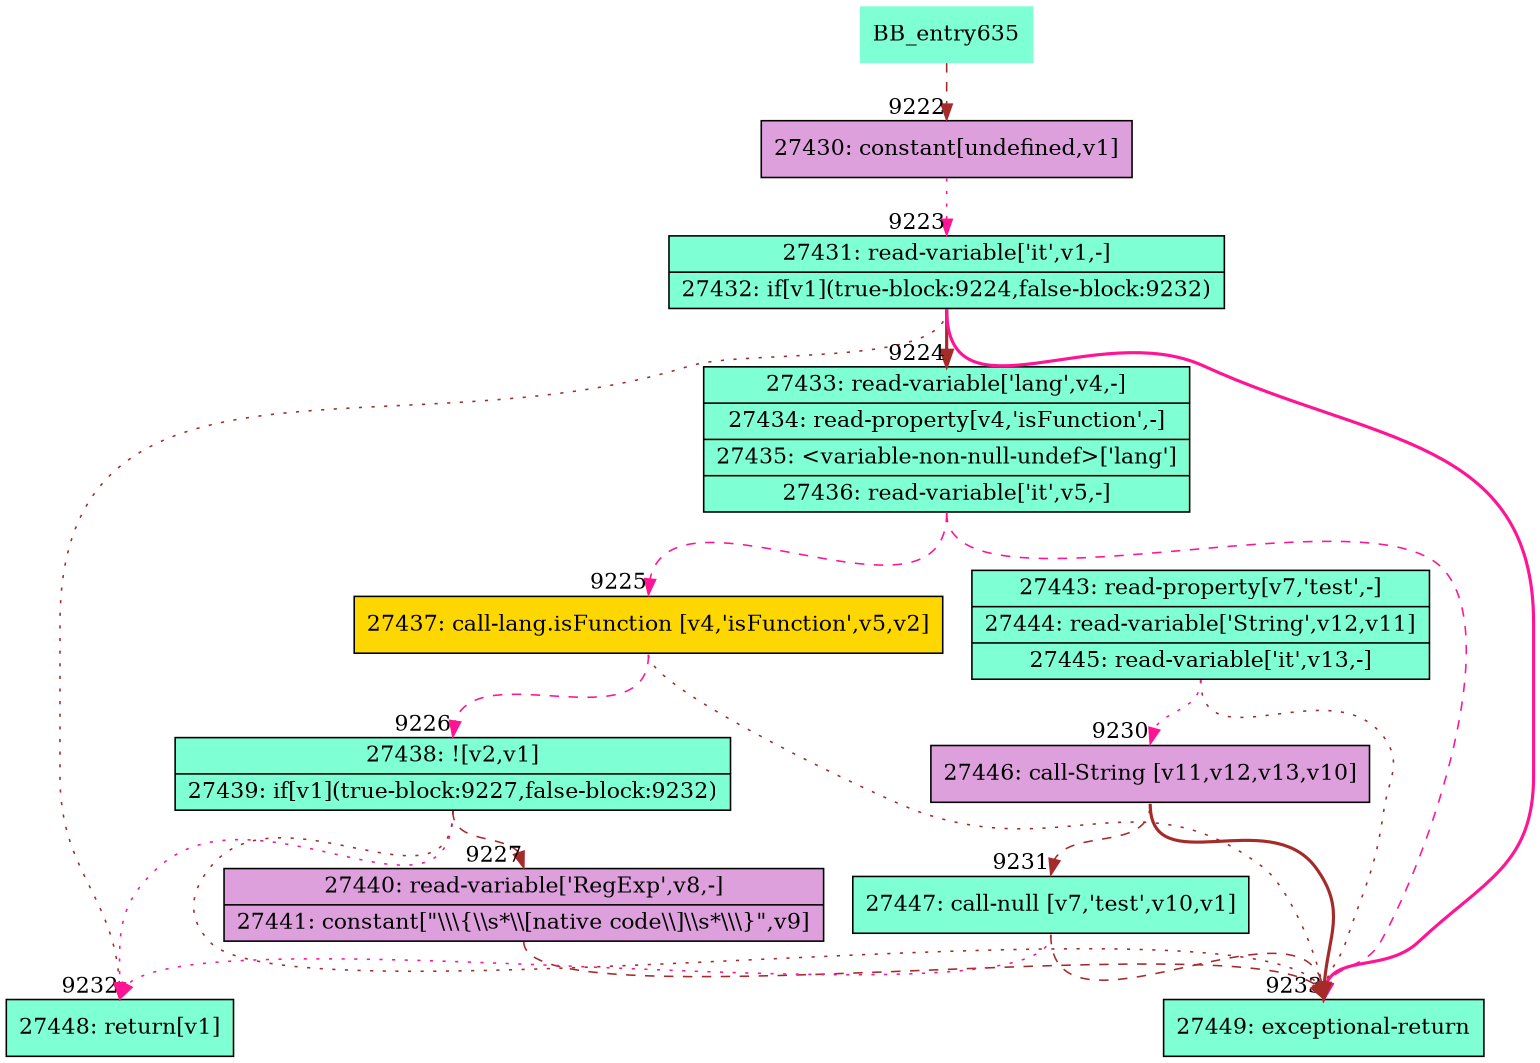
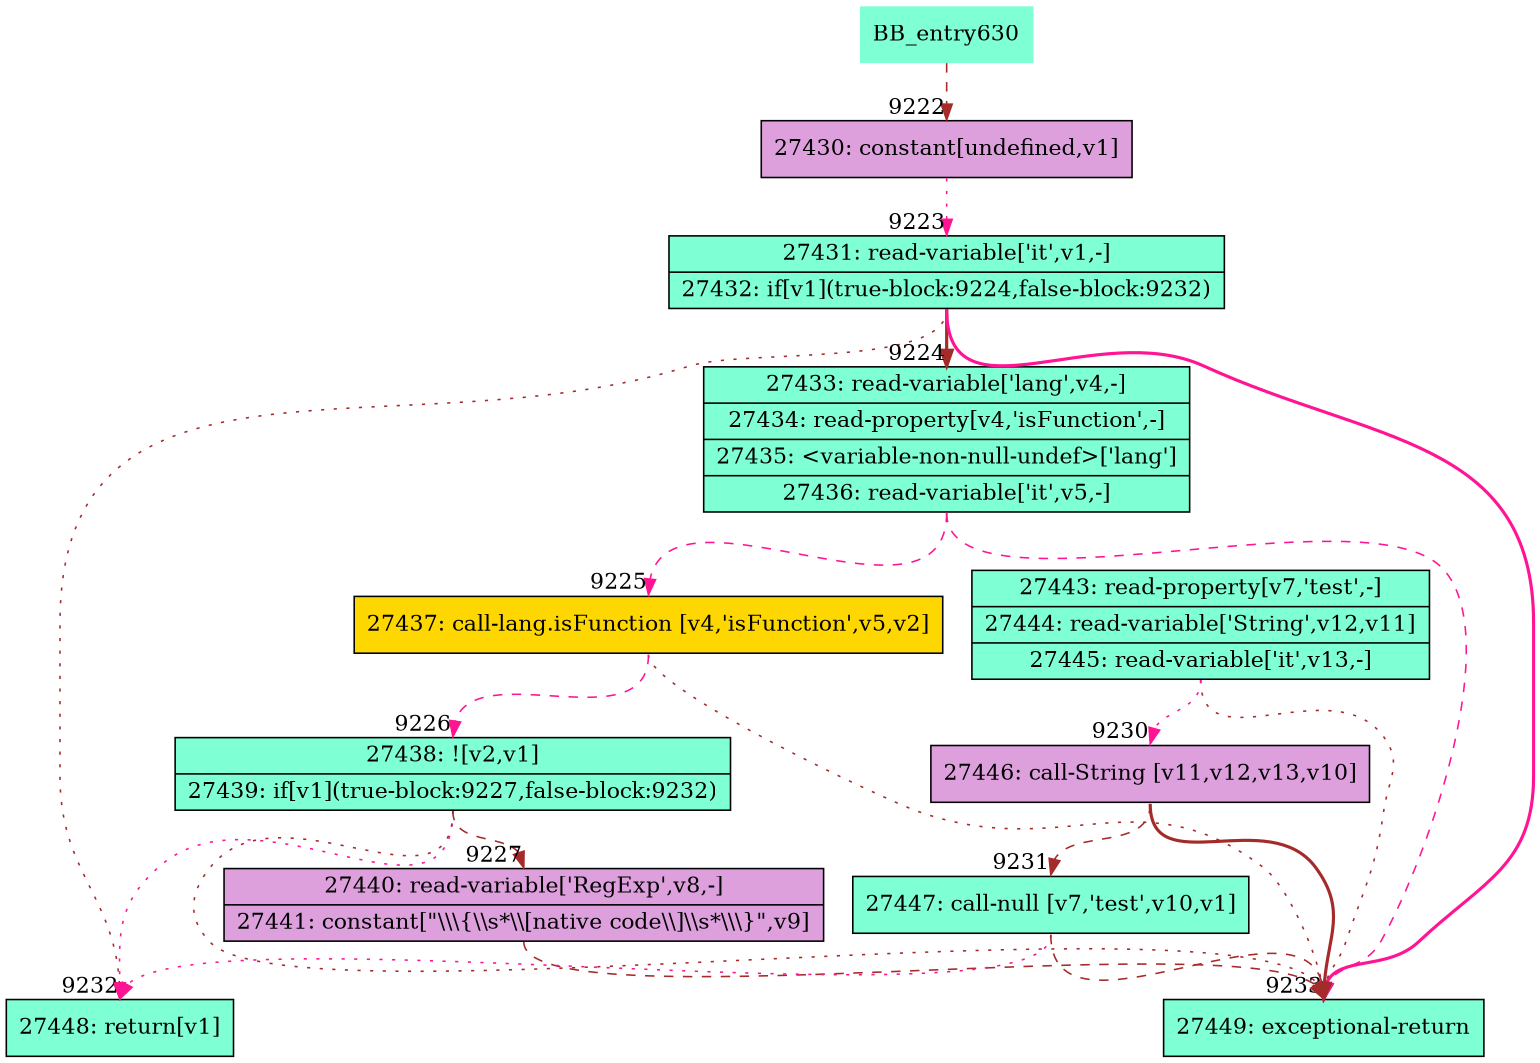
node "BB_entry635": label "BB_entry635" -> "BB_entry630"
